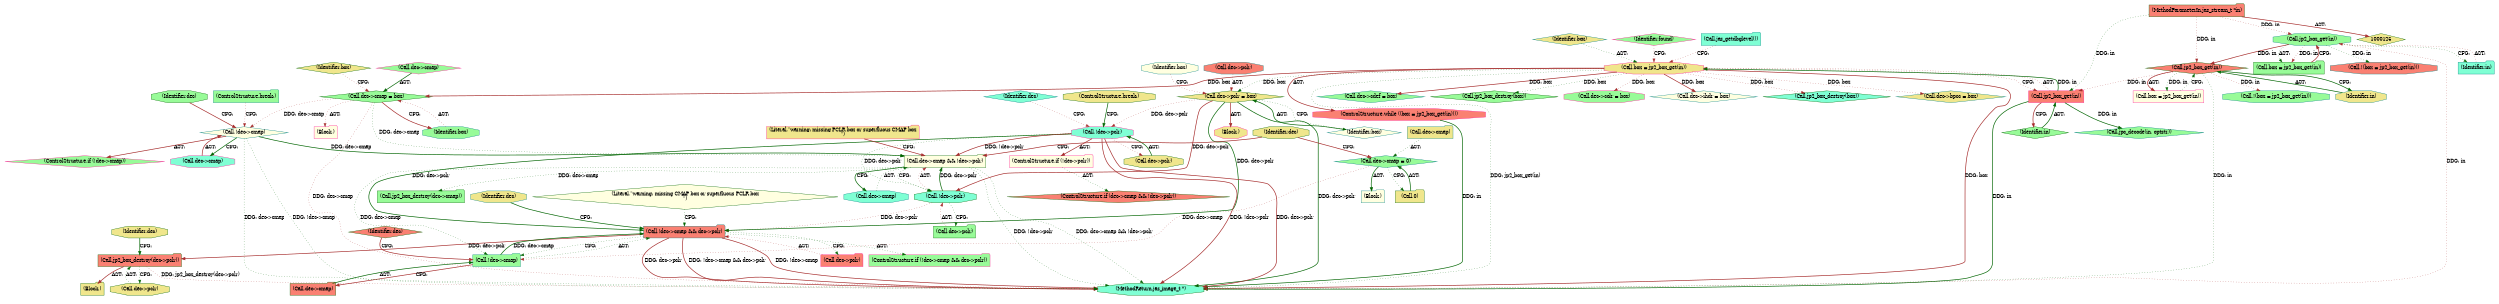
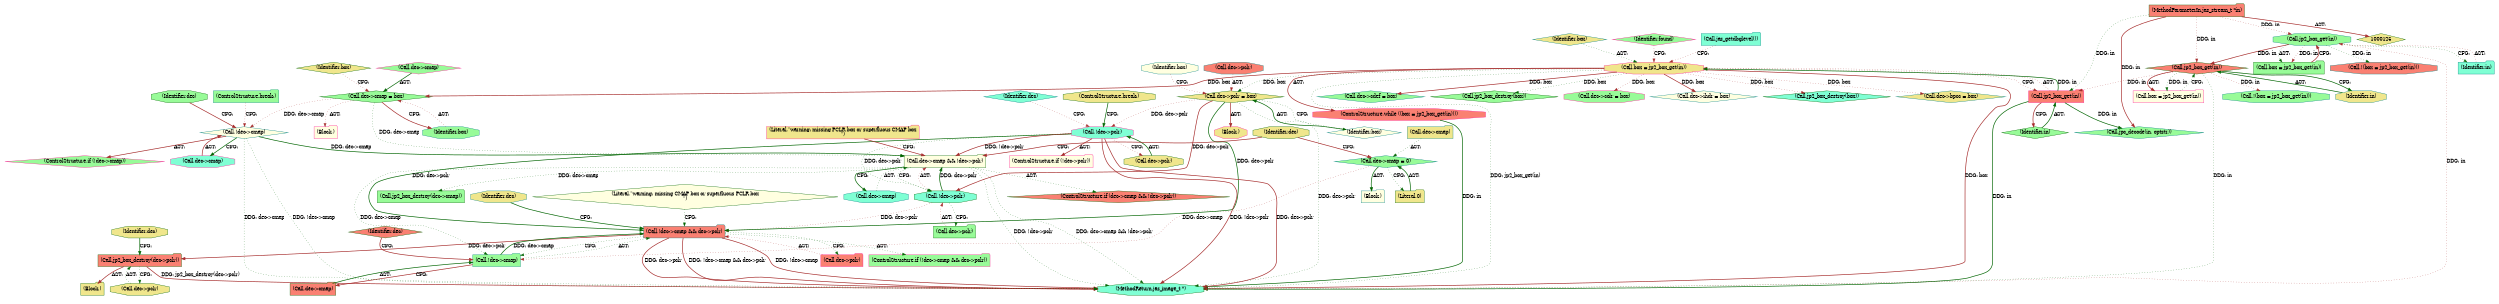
edge "(MethodParameterIn,jas_stream_t *in)" -> "(Call,jpc_decode(in, optstr))": added, label "DDG: in"
edge "(ControlStructure,if (!dec->pclr))" -> "(ControlStructure,if (dec->cmap && !dec->pclr))": now "(Call,dec->cmap && !dec->pclr)" -> "(ControlStructure,if (dec->cmap && !dec->pclr))"
node "(Call,0)": label "(Call,0)" -> "(Literal,0)"
edge "(Call,dec->pclr = box)" -> "(MethodReturn,jas_image_t *)": style bold -> dotted
edge "(Call,dec->cmap = box)" -> "(MethodReturn,jas_image_t *)": removed, label "DDG: dec->cmap"
edge "(Call,jp2_box_destroy(dec->pclr))" -> "(MethodReturn,jas_image_t *)": style dotted -> bold
